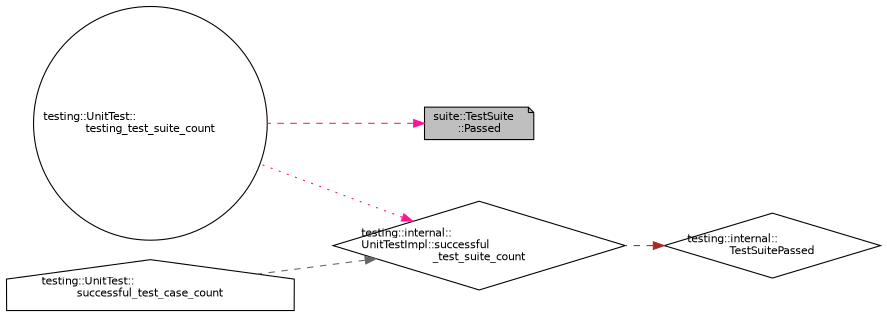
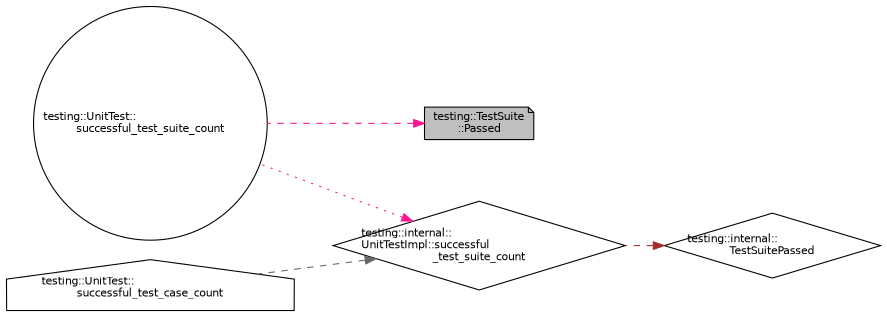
node "testing::UnitTest:: testing_test_suite_count": label "testing::UnitTest:: testing_test_suite_count" -> "testing::UnitTest:: successful_test_suite_count"
node "suite::TestSuite ::Passed": label "suite::TestSuite ::Passed" -> "testing::TestSuite ::Passed"
